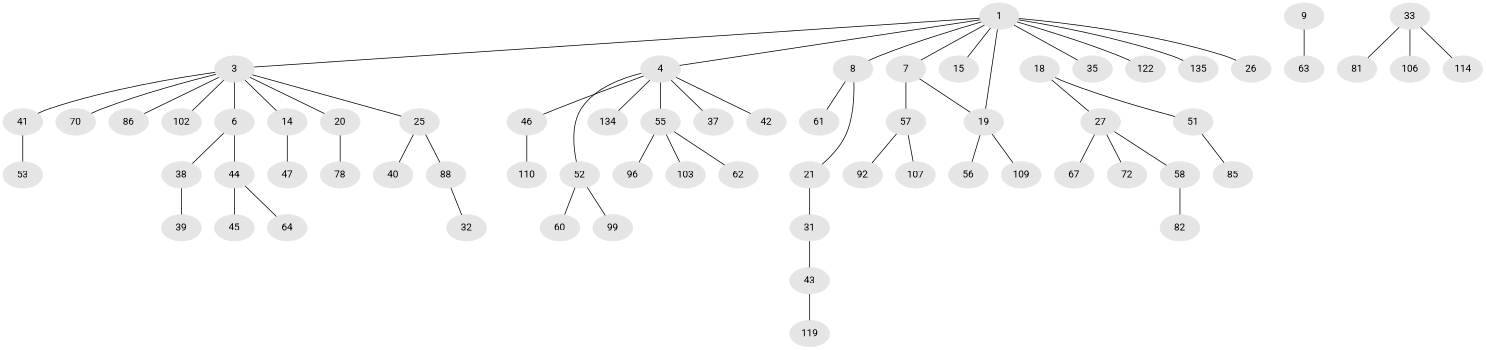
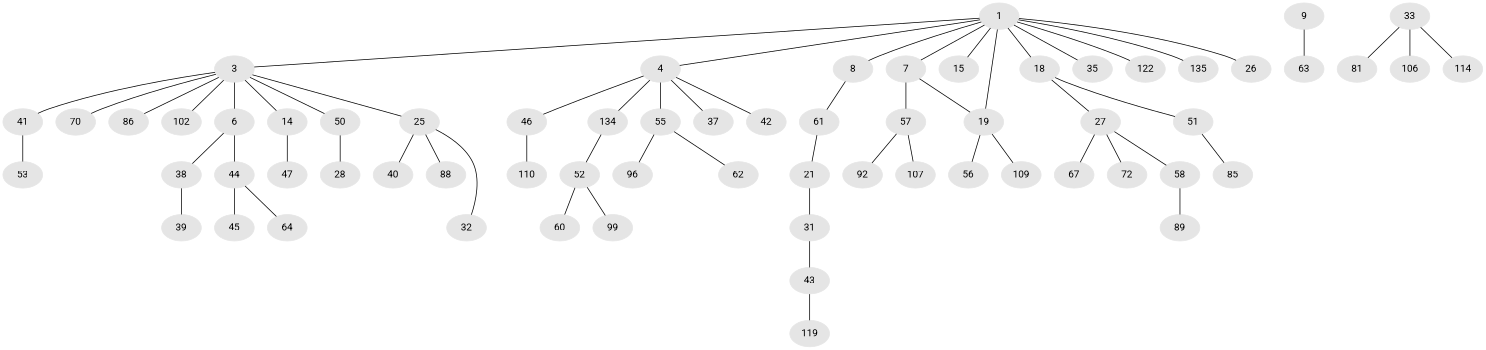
edge "1" -- "18": added
edge "4" -- "52": now "134" -- "52"
node "20": label "20" -> "50"
edge "8" -- "21": now "61" -- "21"
node "78": label "78" -> "28"
node "103": removed
edge "88" -- "32": now "25" -- "32"
node "82": label "82" -> "89"
